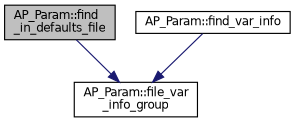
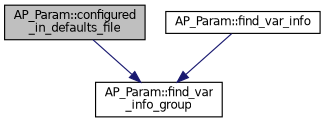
node "AP_Param::find _in_defaults_file": label "AP_Param::find _in_defaults_file" -> "AP_Param::configured _in_defaults_file"
node "AP_Param::file_var _info_group": label "AP_Param::file_var _info_group" -> "AP_Param::find_var _info_group"
